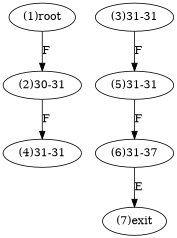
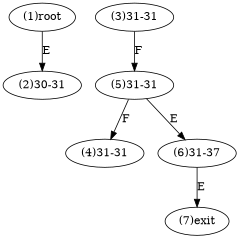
edge "(1)root" -> "(2)30-31": label "F" -> "E"
edge "(2)30-31" -> "(4)31-31": now "(5)31-31" -> "(4)31-31"
edge "(5)31-31" -> "(6)31-37": label "F" -> "E"
